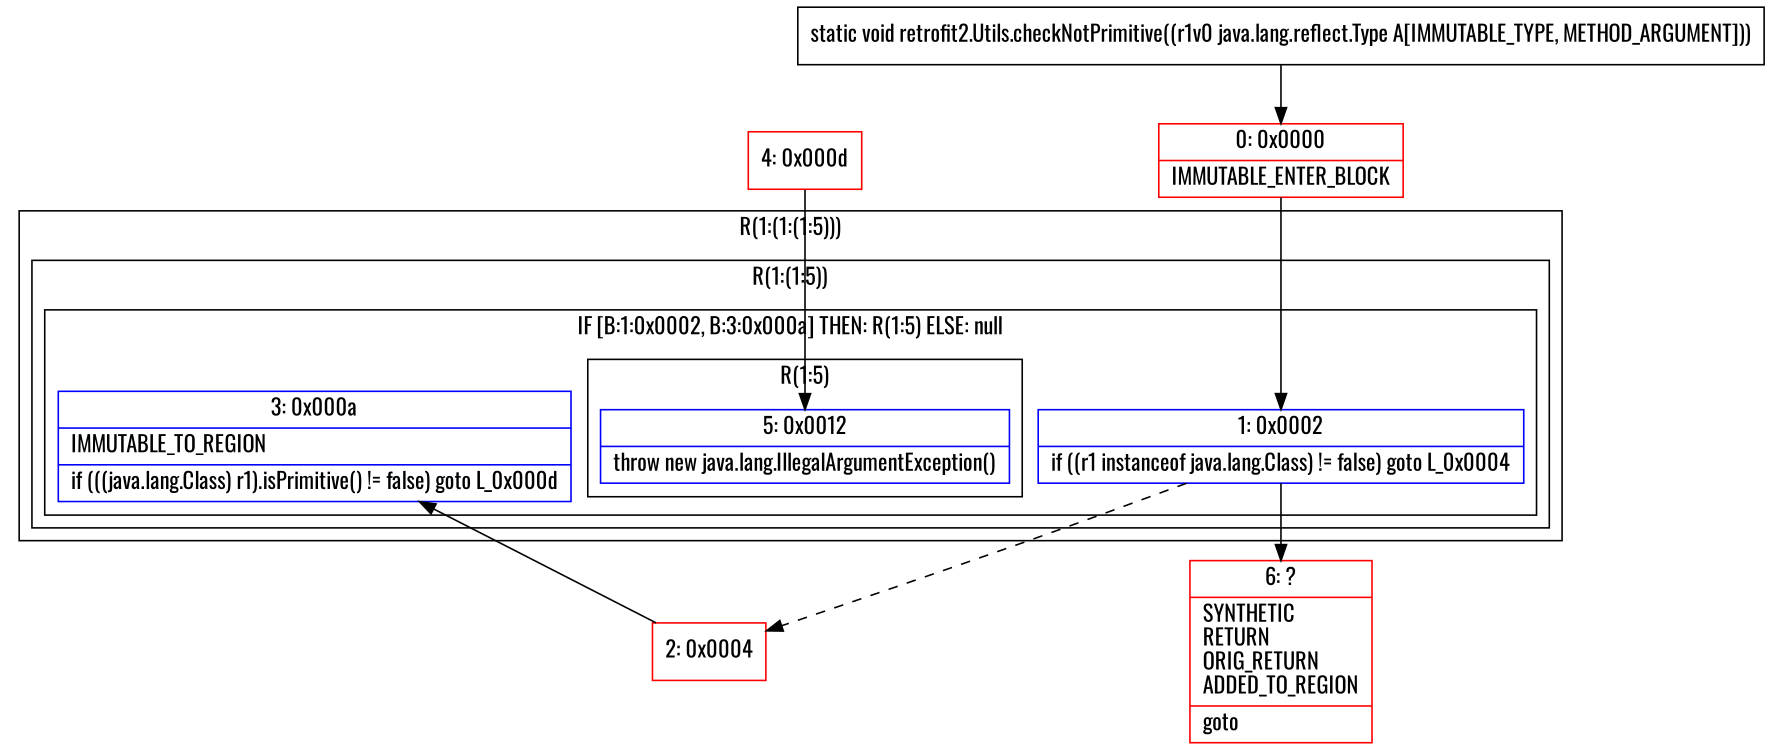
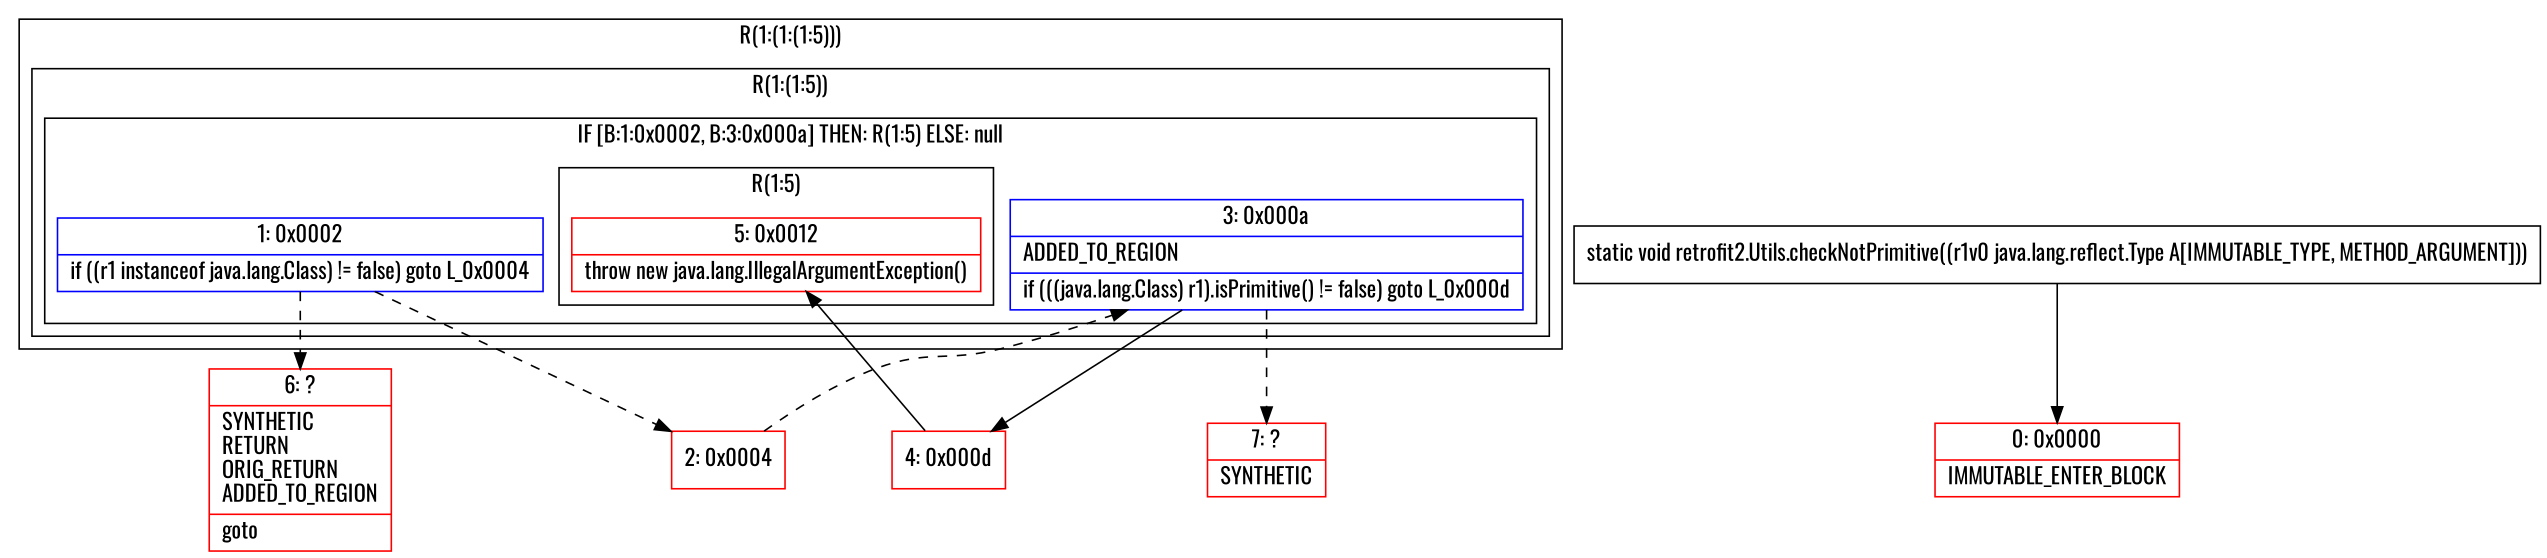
edge "0: 0x0000" -> "1: 0x0002": removed
edge "3: 0x000a" -> "4: 0x000d": added
node "3: 0x000a": text "IMMUTABLE_TO_REGION" -> "ADDED_TO_REGION"
node "5: 0x0012": color blue -> red
node "7: ?": added
edge "1: 0x0002" -> "6: ?": style solid -> dashed
edge "2: 0x0004" -> "3: 0x000a": style solid -> dashed
